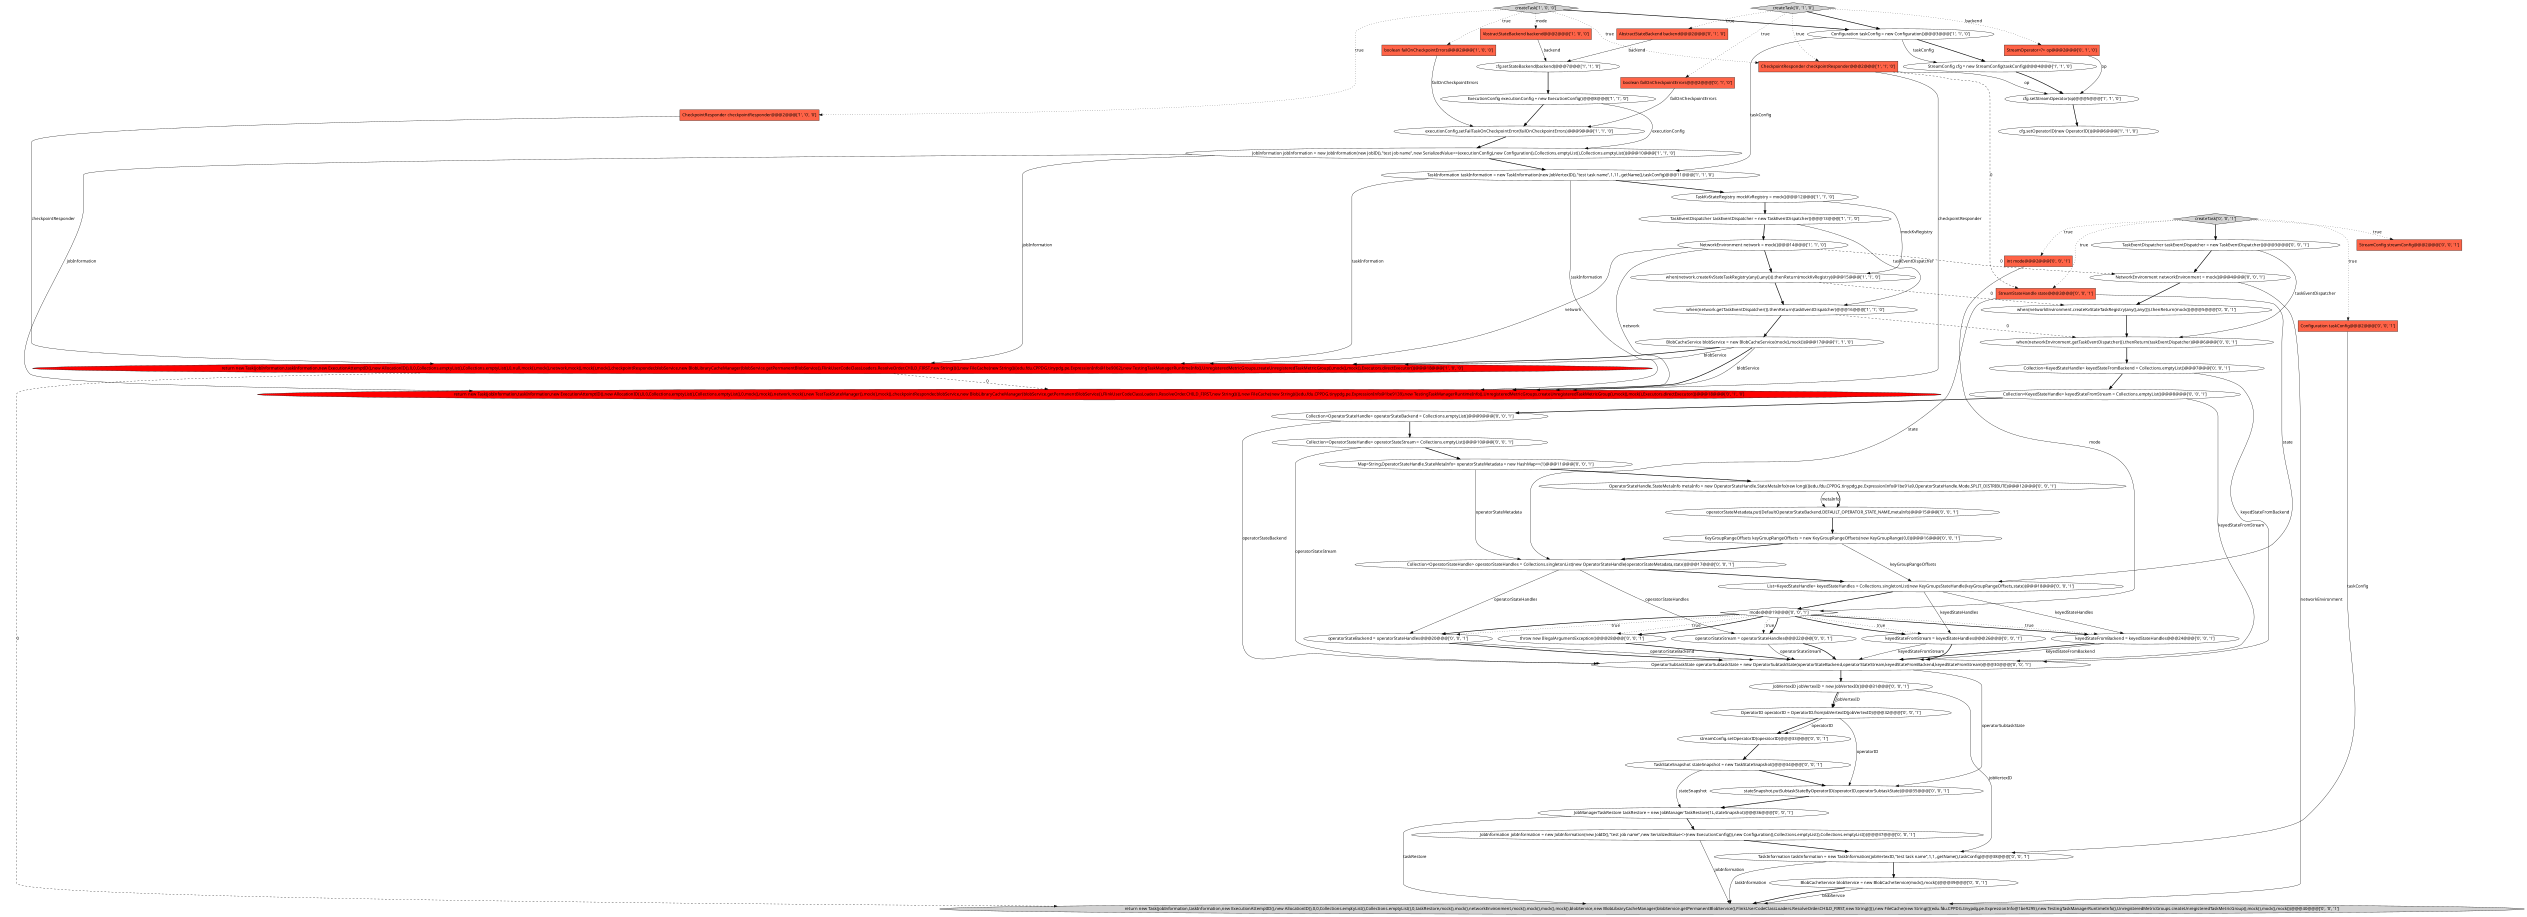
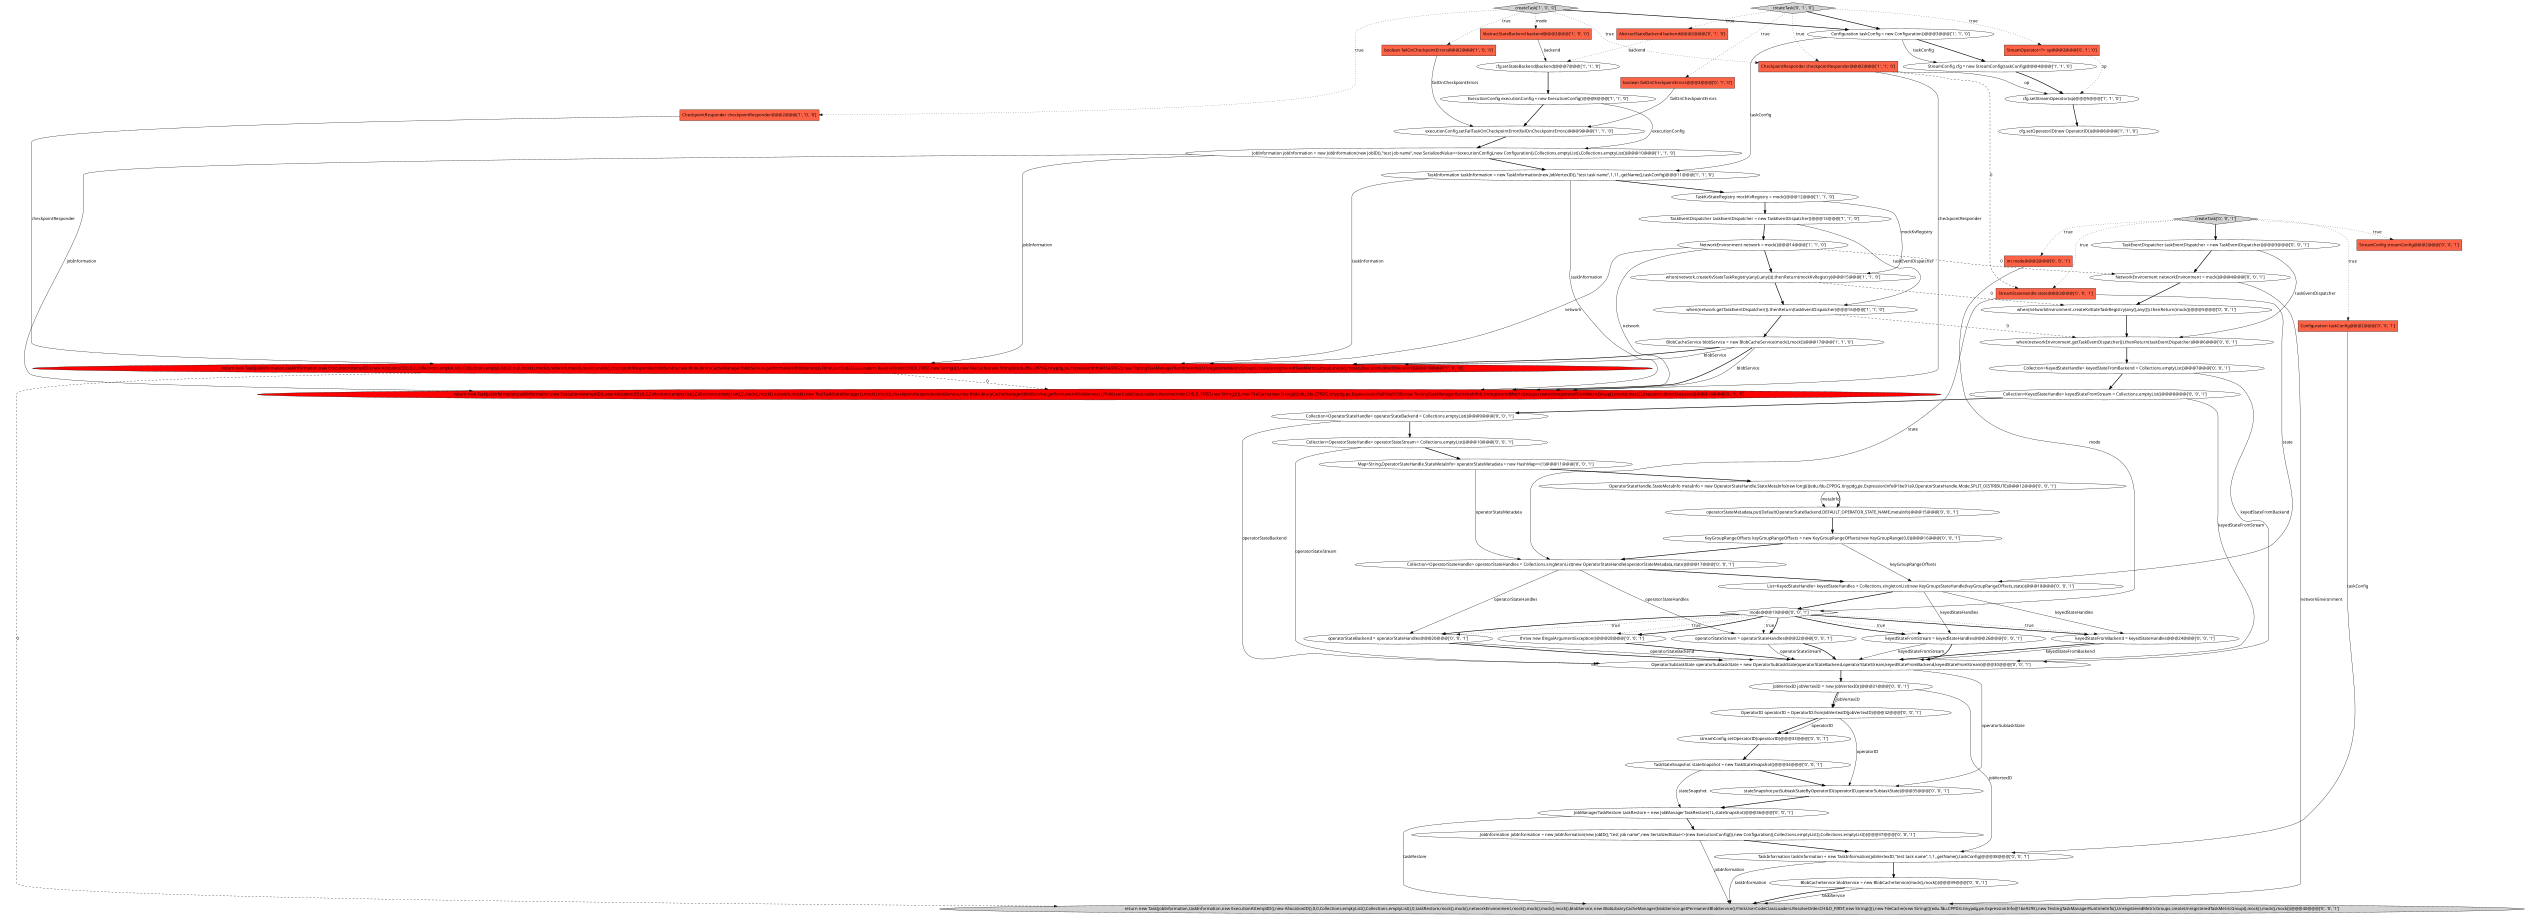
edge "createTask['0', '1', '0']" -> "StreamOperator<?> op@@@2@@@['0', '1', '0']": label "backend" -> "true"
edge "AbstractStateBackend backend@@@2@@@['0', '1', '0']" -> "cfg.setStateBackend(backend)@@@7@@@['1', '1', '0']": style solid -> dotted
edge "StreamOperator<?> op@@@2@@@['0', '1', '0']" -> "cfg.setStreamOperator(op)@@@5@@@['1', '1', '0']": style solid -> dotted
